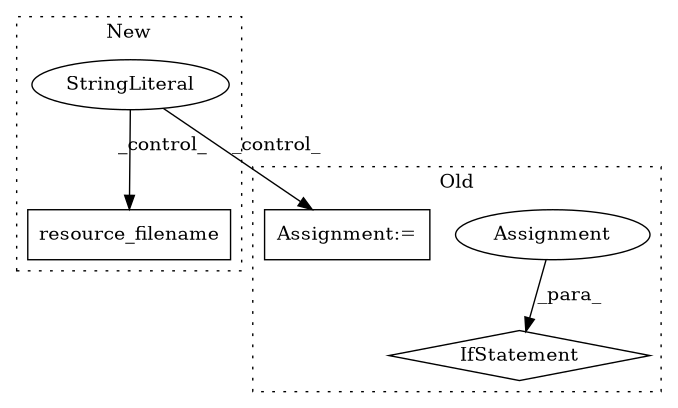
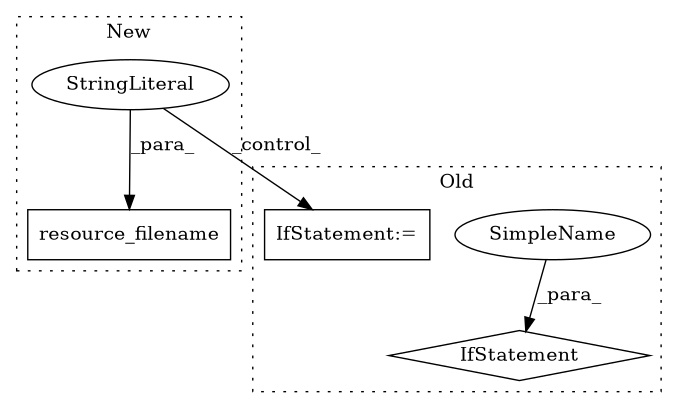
edge "StringLiteral" -> "resource_filename": label "_control_" -> "_para_"
node "Assignment:=": label "Assignment:=" -> "IfStatement:="
node "Assignment": label "Assignment" -> "SimpleName"
